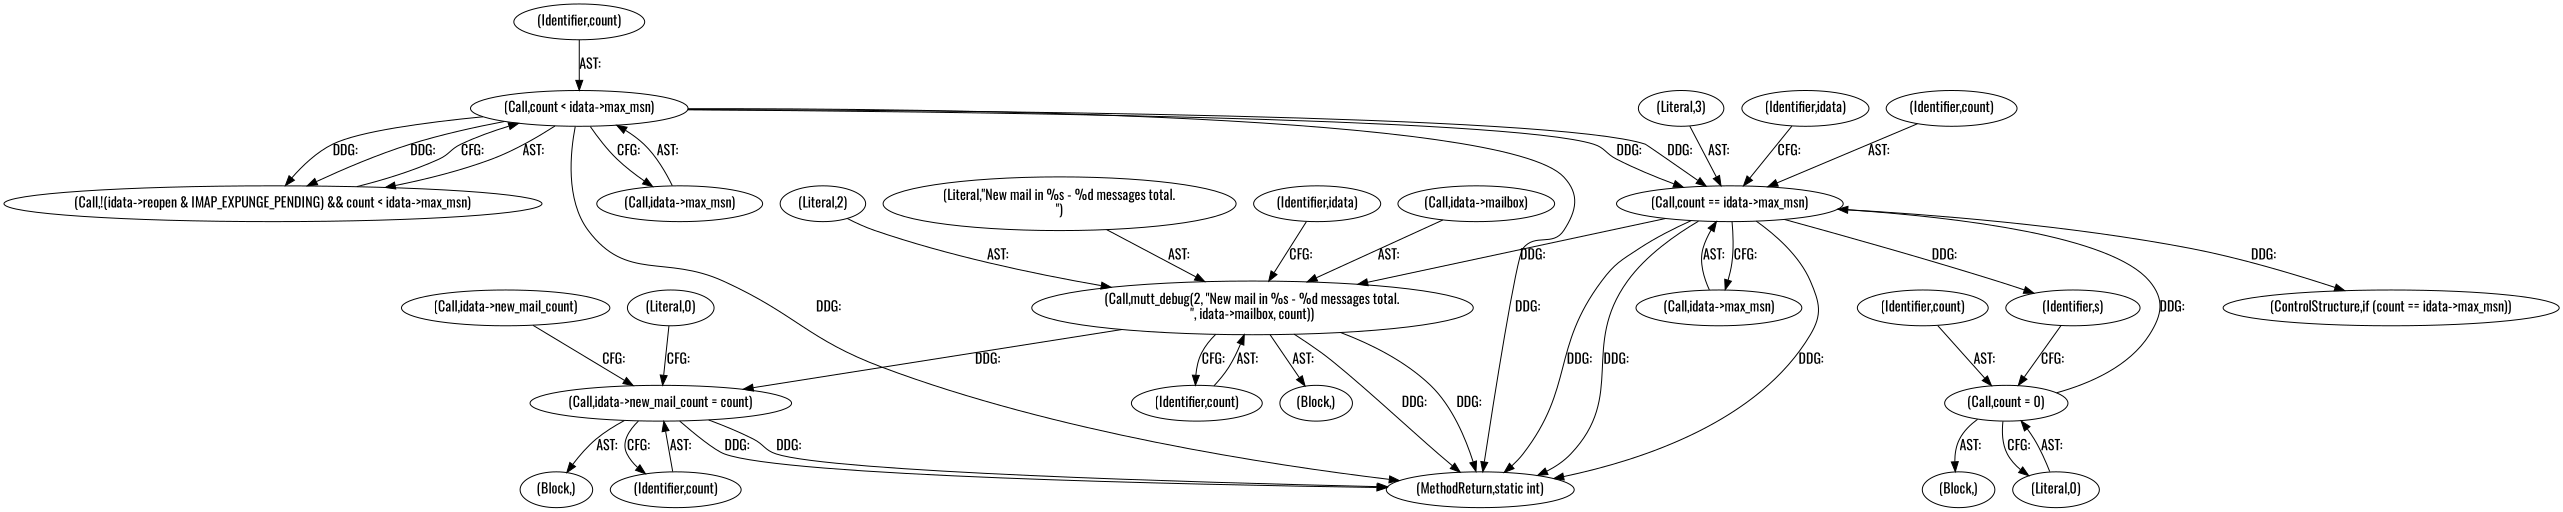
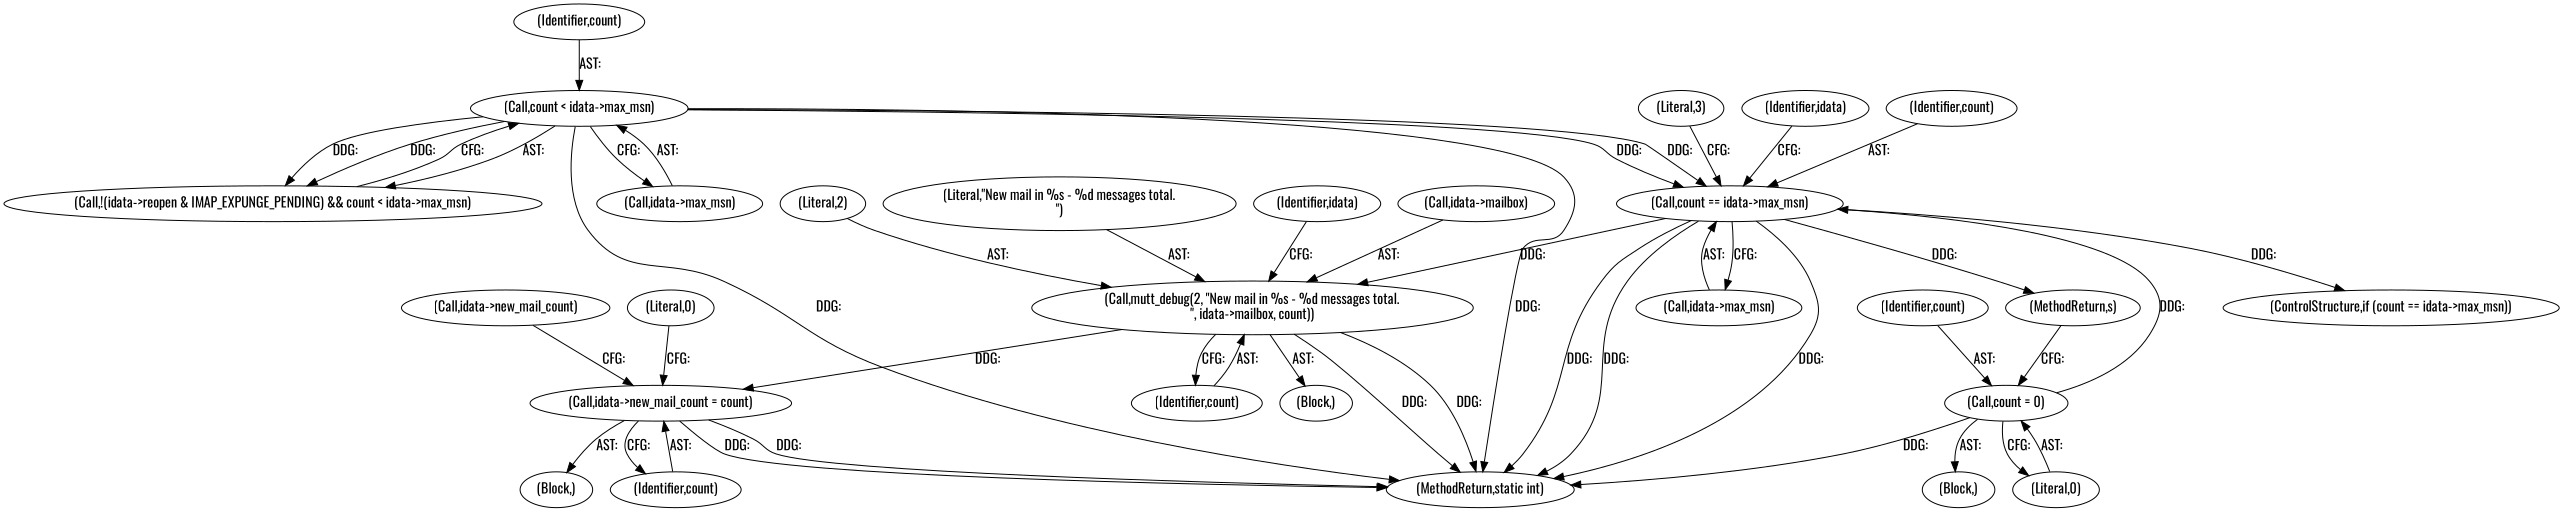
edge "(Literal,3)" -> "(Call,count == idata->max_msn)": label "AST: " -> "CFG: "
node "(Identifier,s)": label "(Identifier,s)" -> "(MethodReturn,s)"
edge "(Call,count = 0)" -> "(MethodReturn,static int)": added, label "DDG:"
